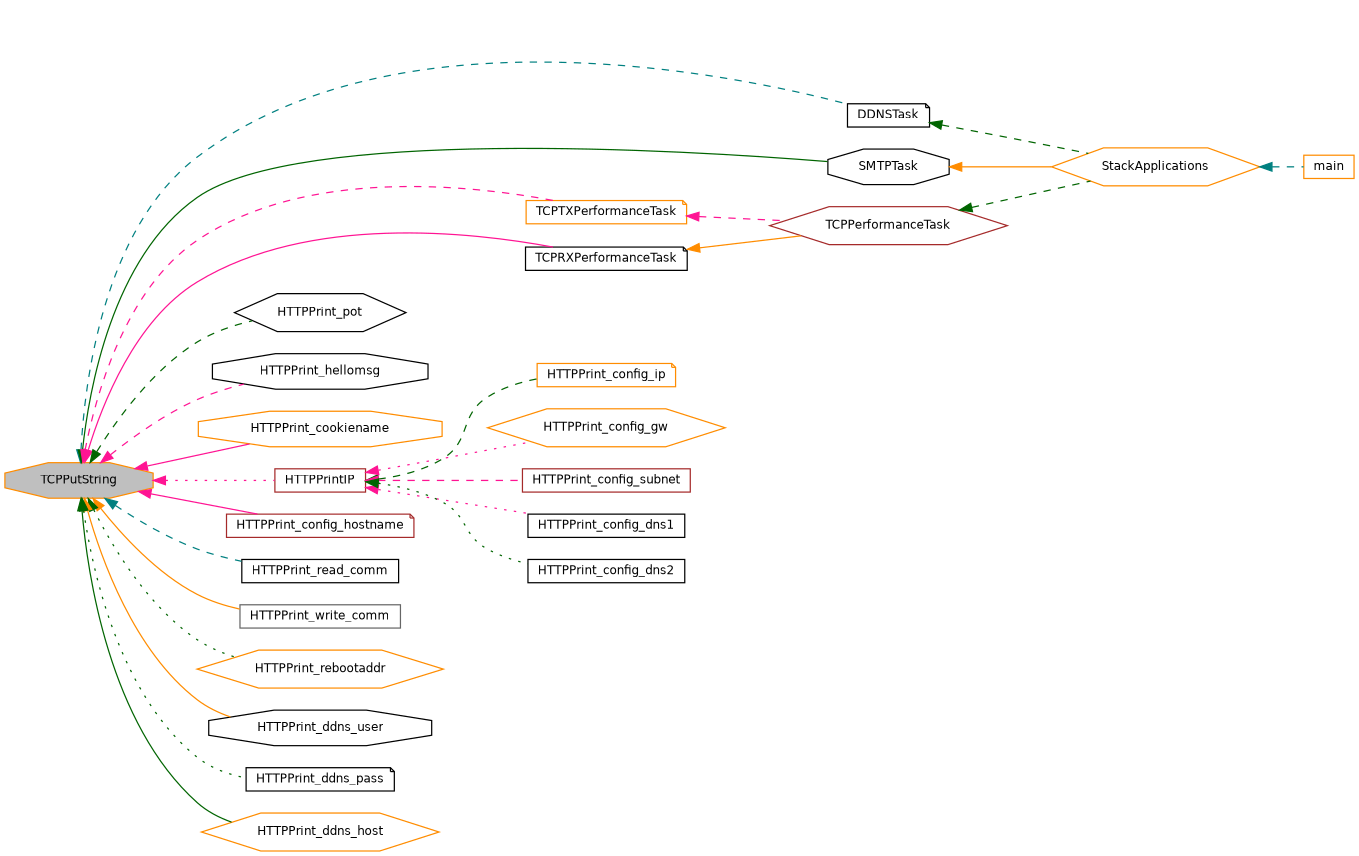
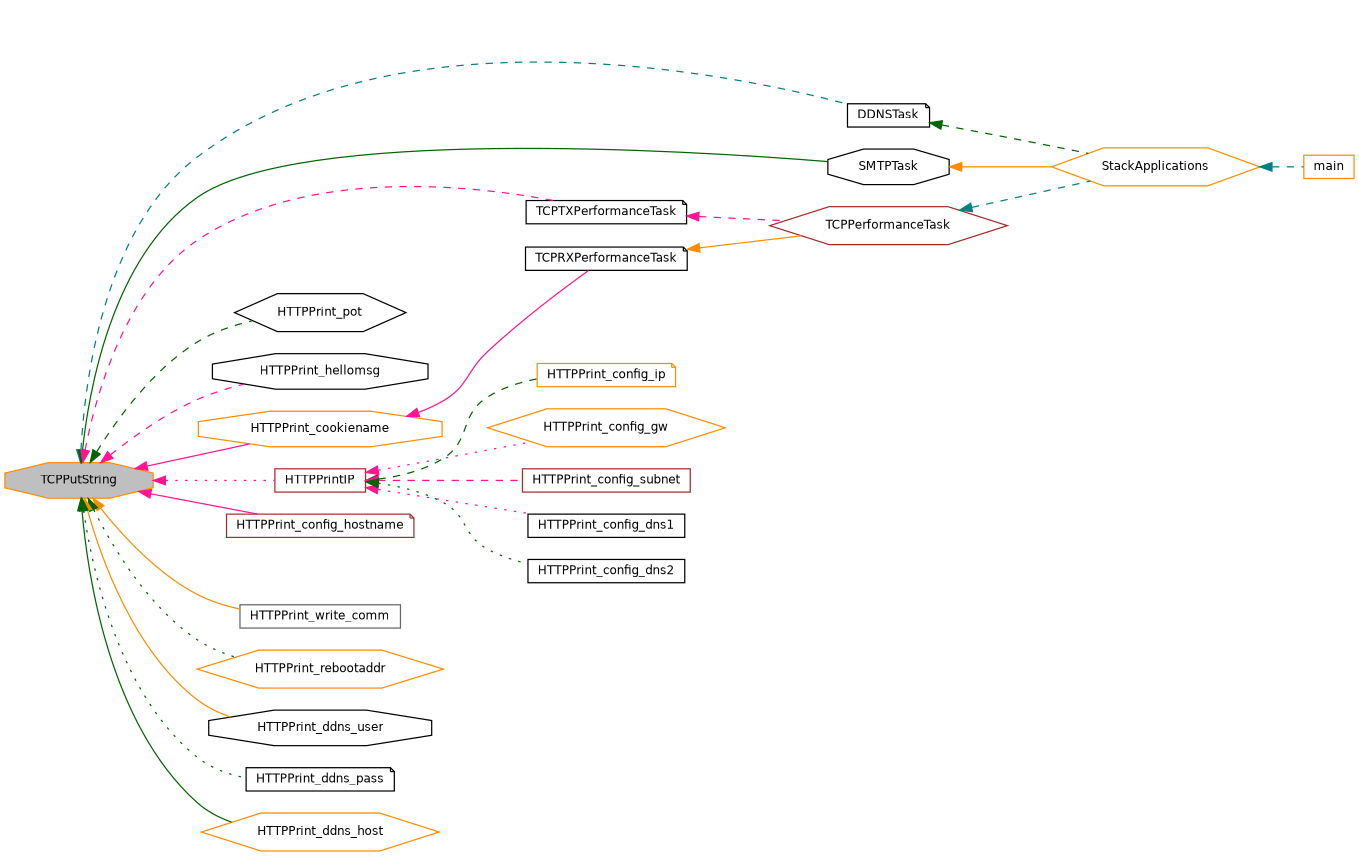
edge "StackApplications" -> "TCPPerformanceTask": color darkgreen -> teal
node "TCPTXPerformanceTask": color darkorange -> black
edge "TCPRXPerformanceTask" -> "TCPPutString": now "TCPRXPerformanceTask" -> "HTTPPrint_cookiename"
node "HTTPPrint_read_comm": removed
